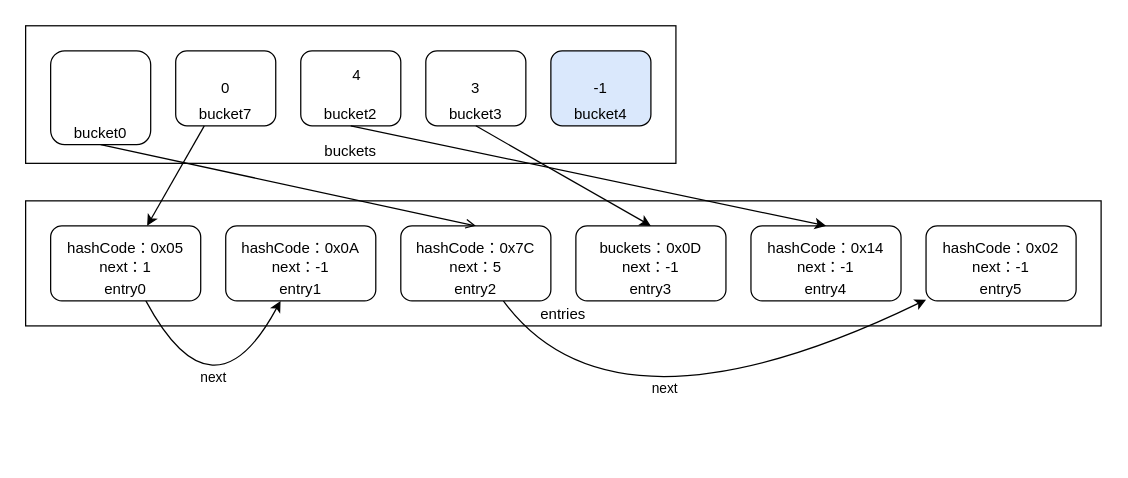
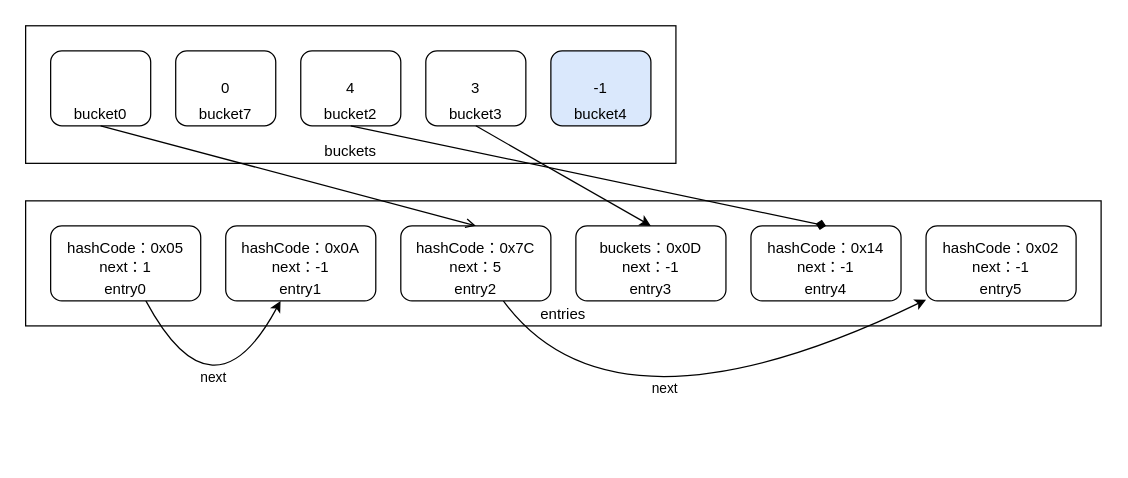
node "4": moved (357, 76) -> (351, 88)
node "bucket0": size 100x94 -> 100x75
edge "bucket7" -> "entry0": removed
edge "bucket2" -> "entry4": arrowhead classic -> diamond
